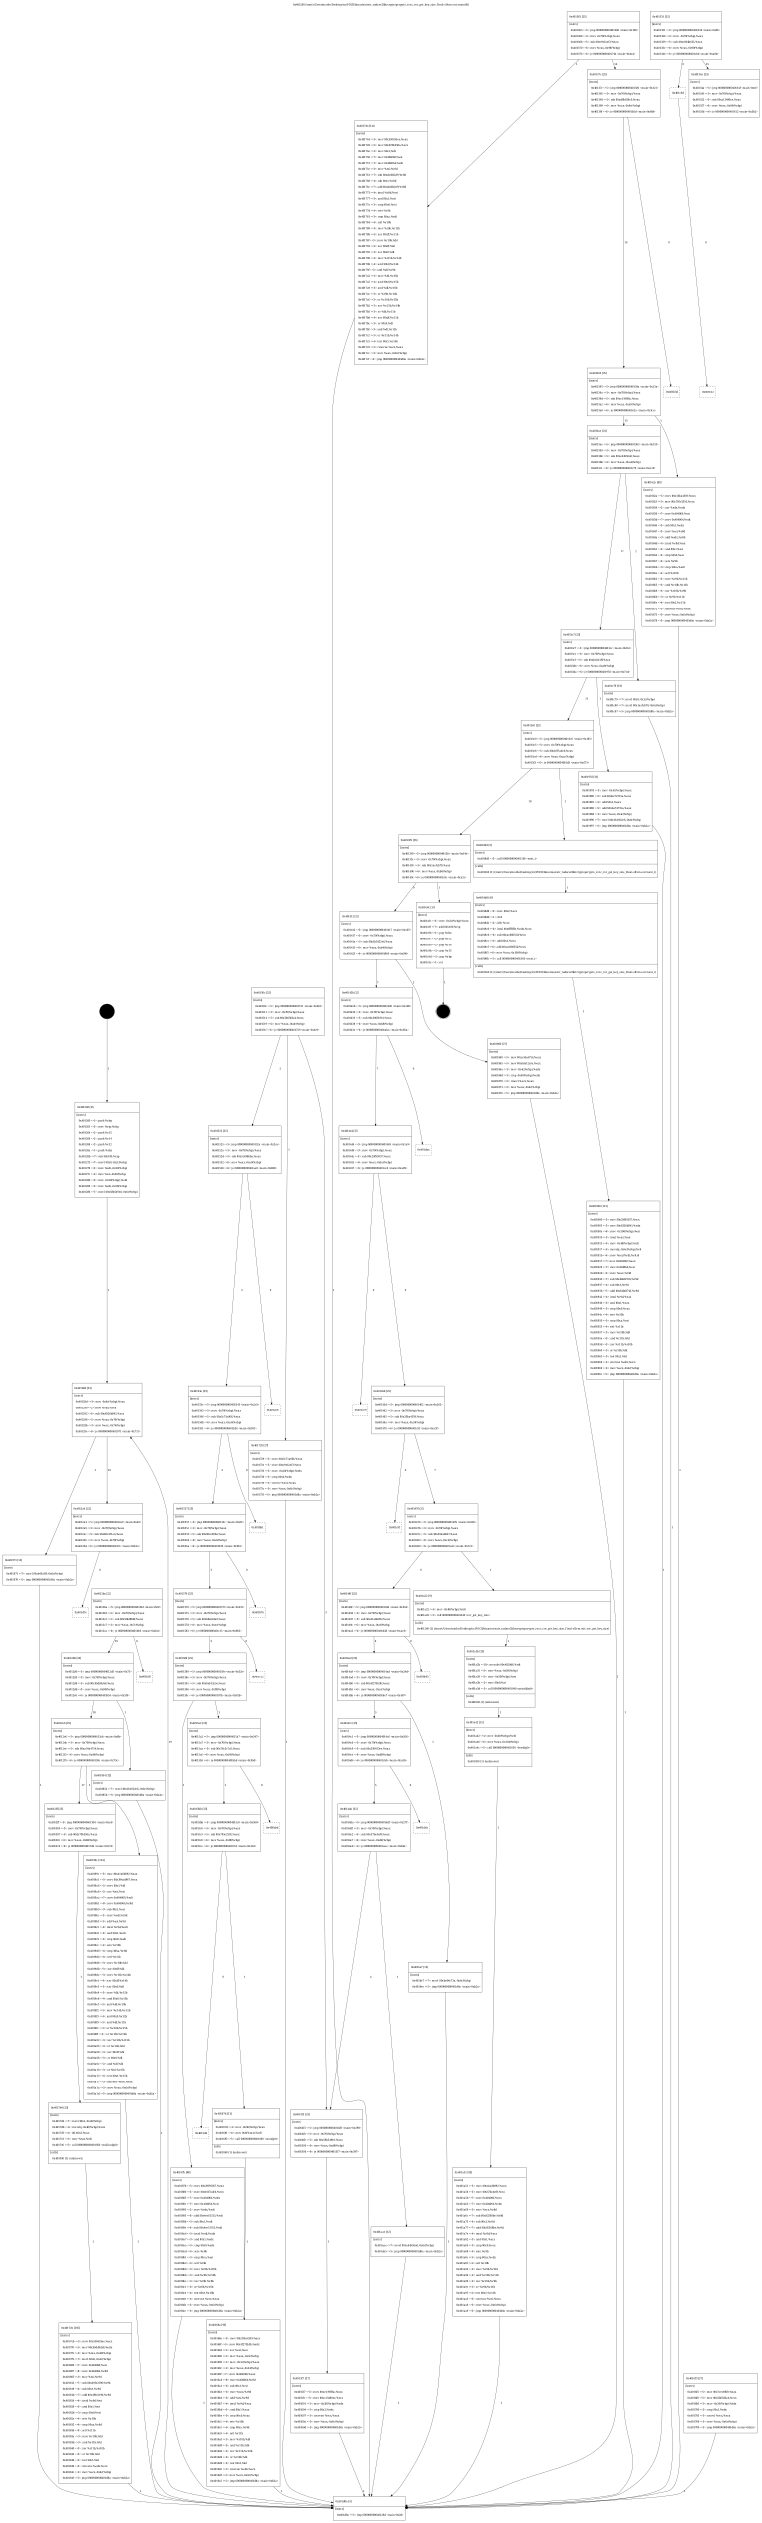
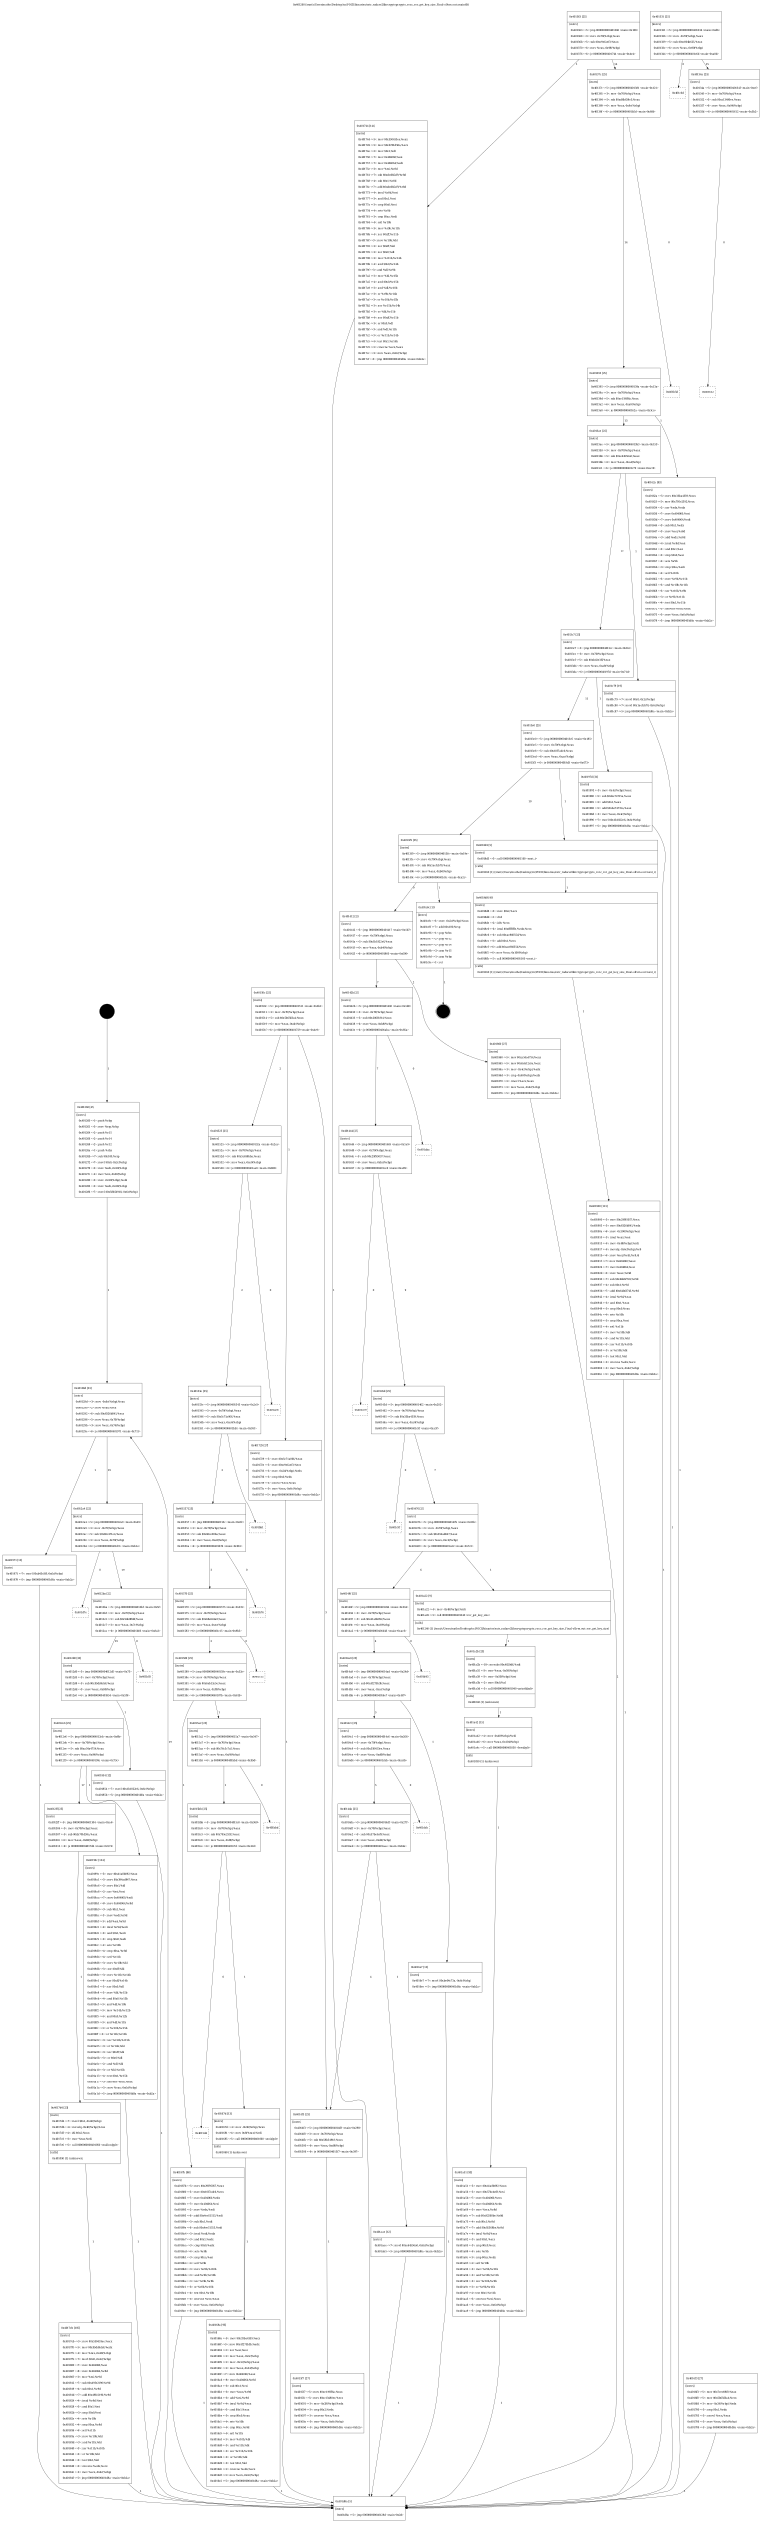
edge "0x401c6d" -> "0x401612": now "0x40134a [25]" -> "0x401612"
edge "0x4012a4 [22]" -> "0x4012ba [22]": added, label "19"
edge "0x4012d0 [22]" -> "0x4012e6 [25]": removed, label "18"
edge "0x4015f7 [27]" -> "0x401d8a [5]": removed, label "1"
